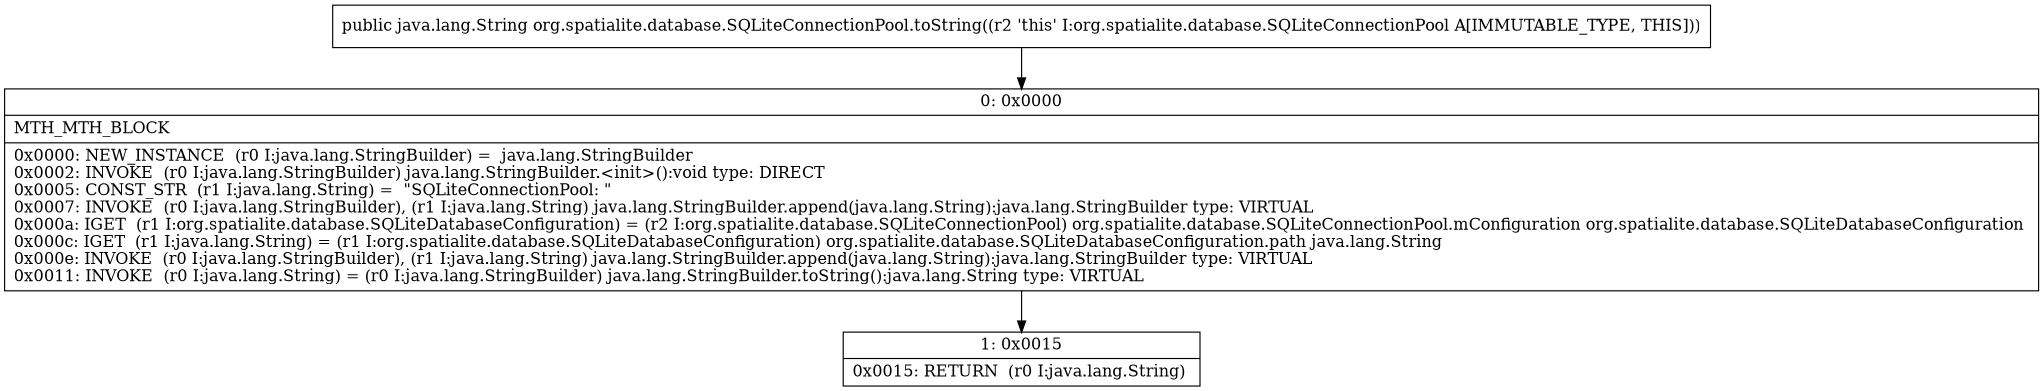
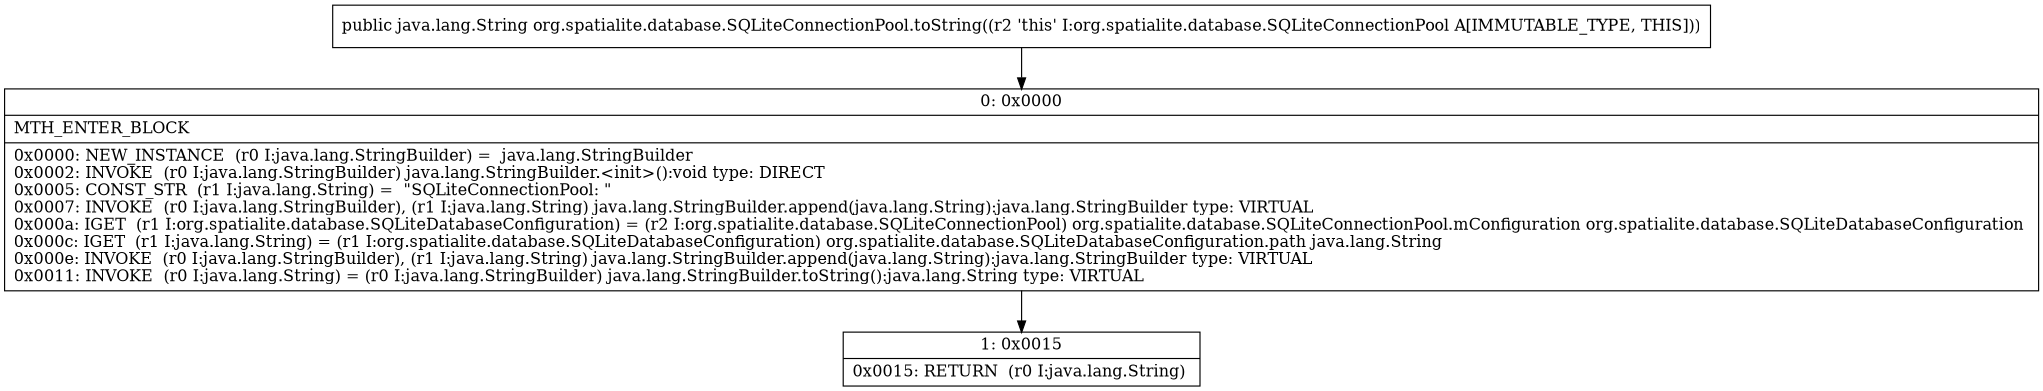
node "0: 0x0000": text "MTH_MTH_BLOCK" -> "MTH_ENTER_BLOCK"
